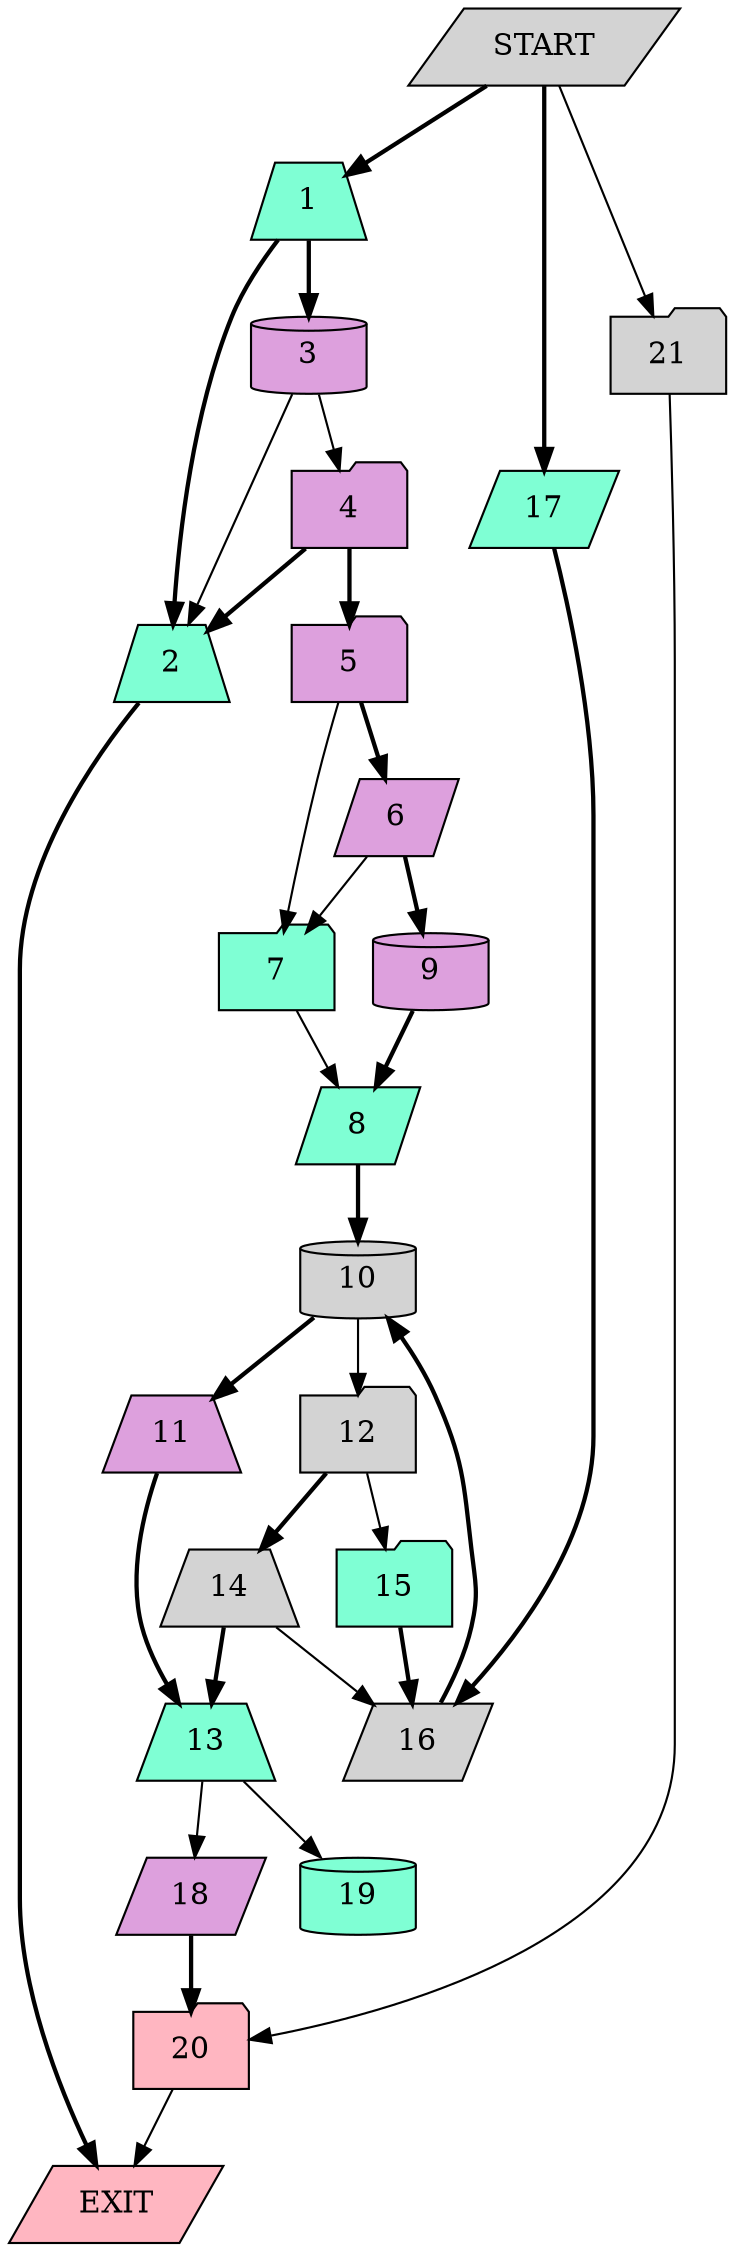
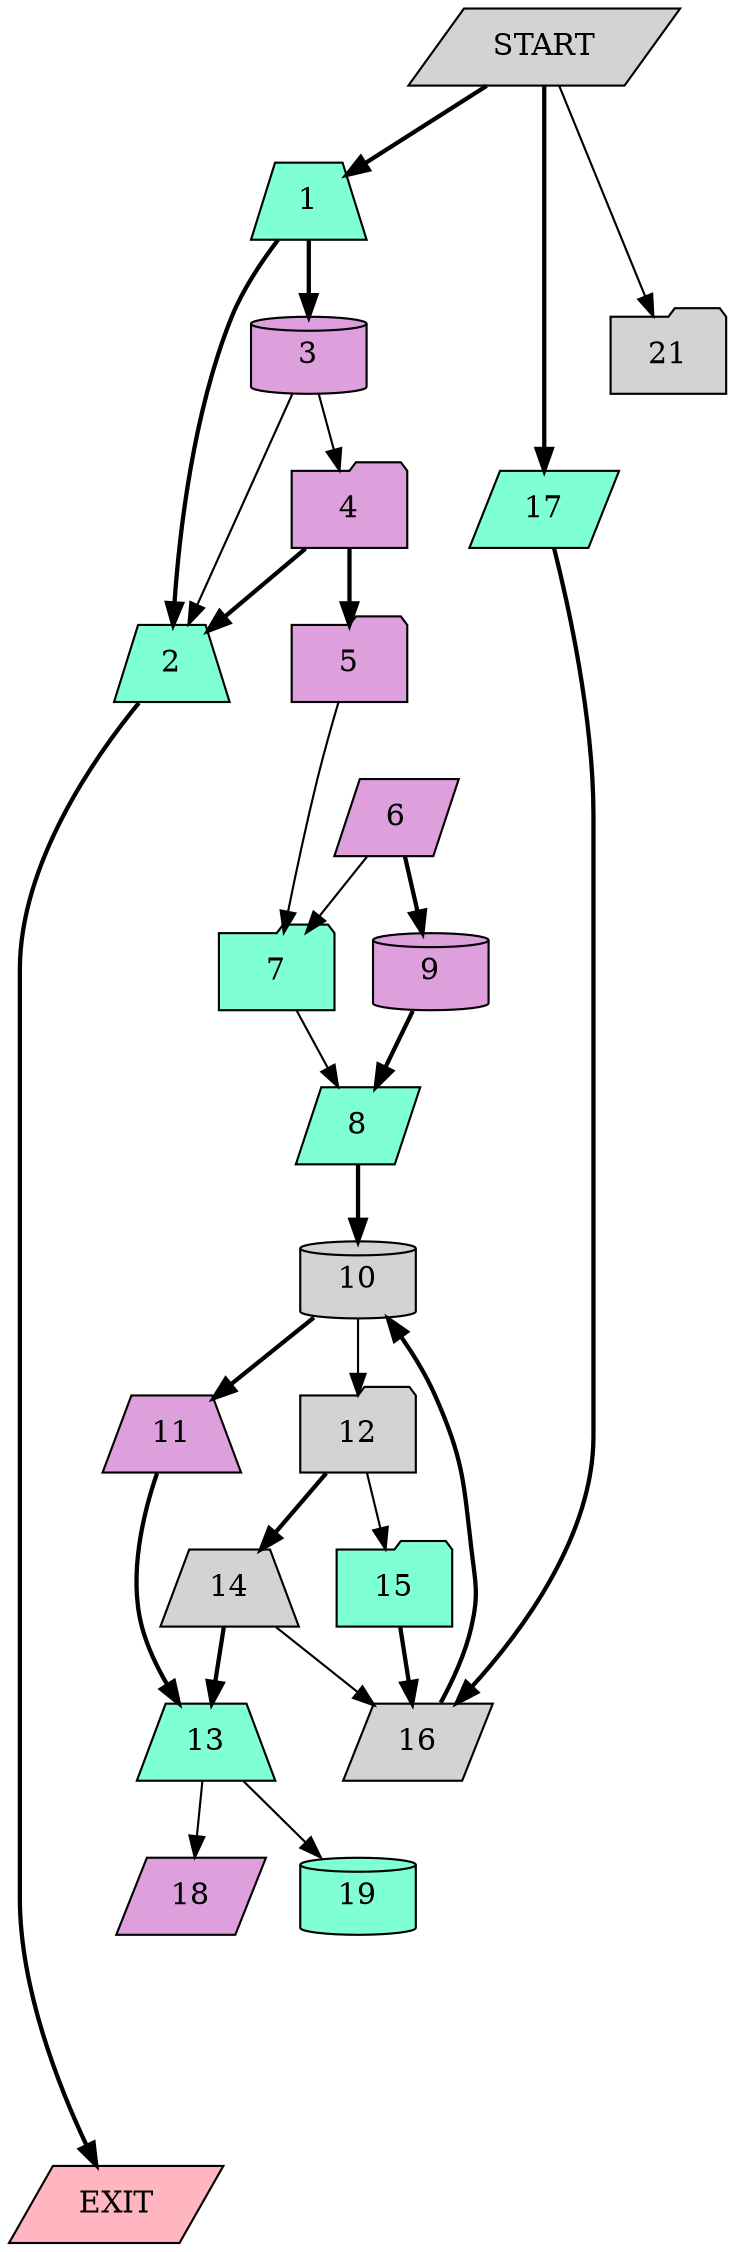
edge "5" -> "6": removed
node "20": removed
